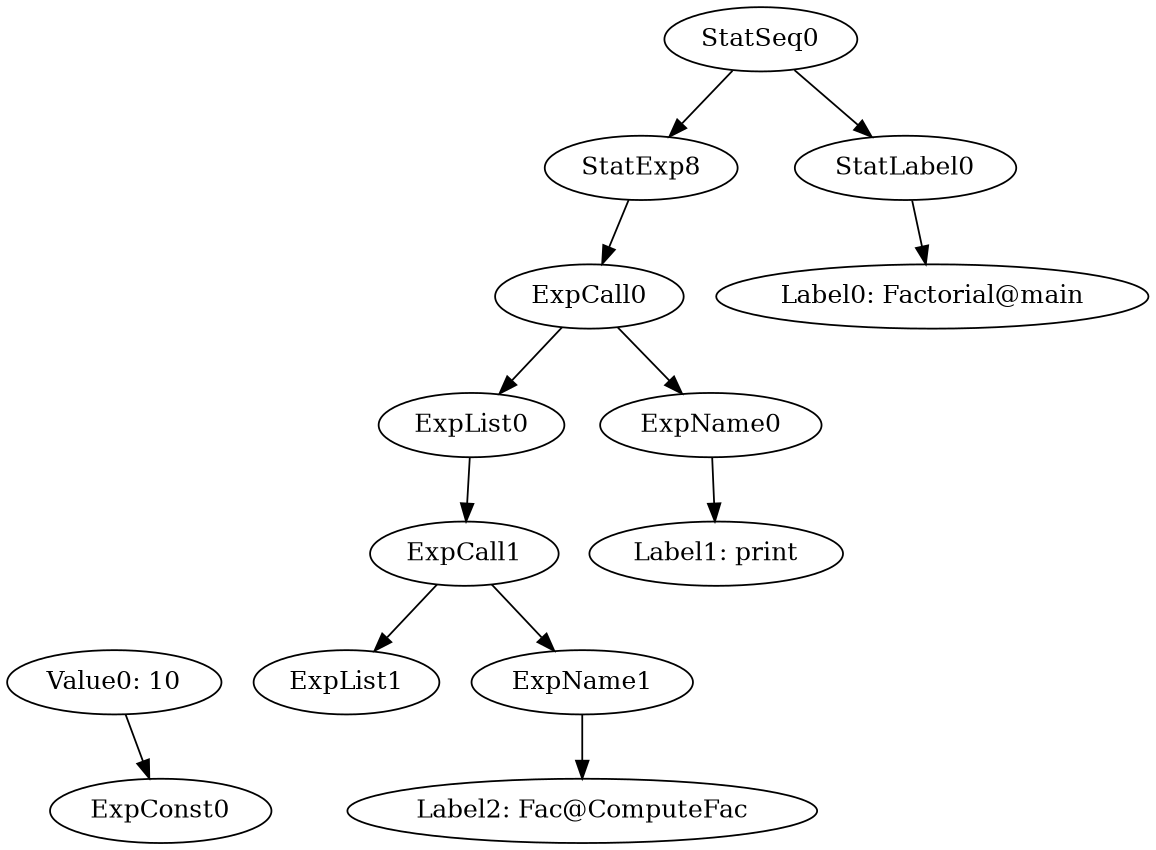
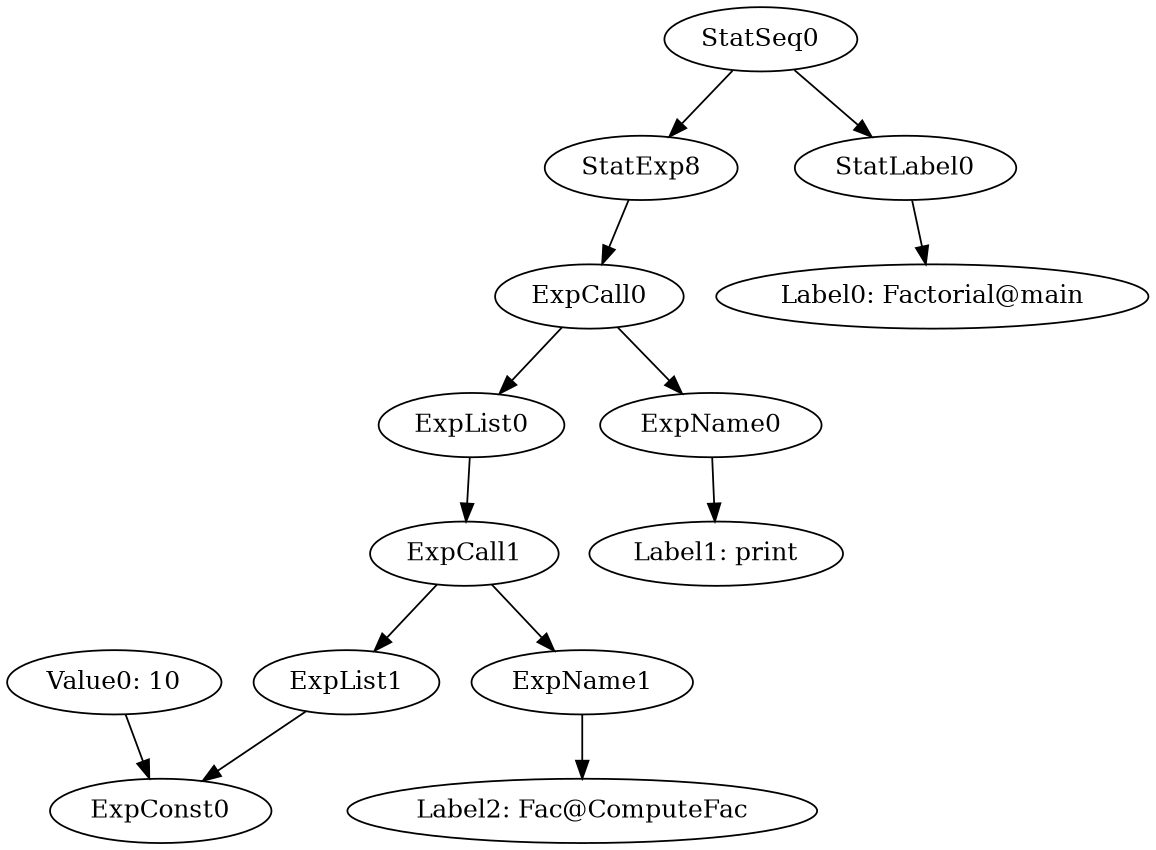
edge "ExpList1" -> "ExpConst0": added
